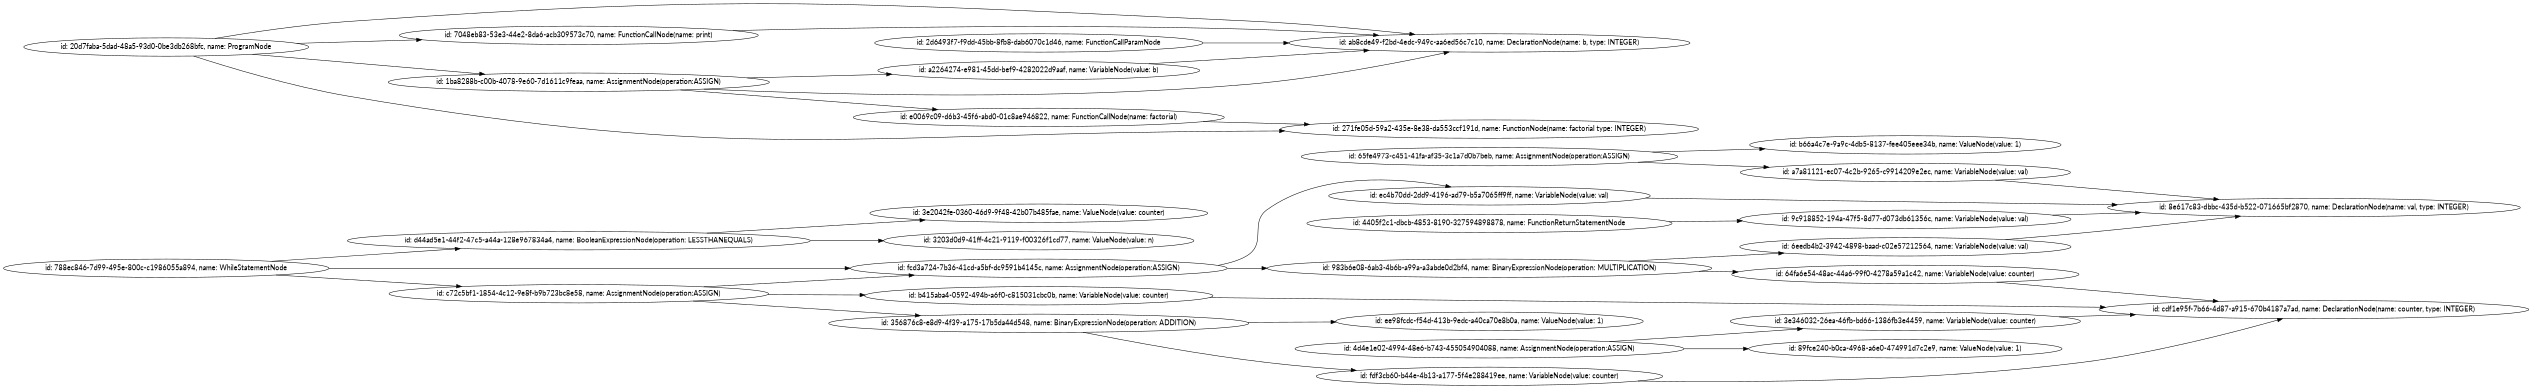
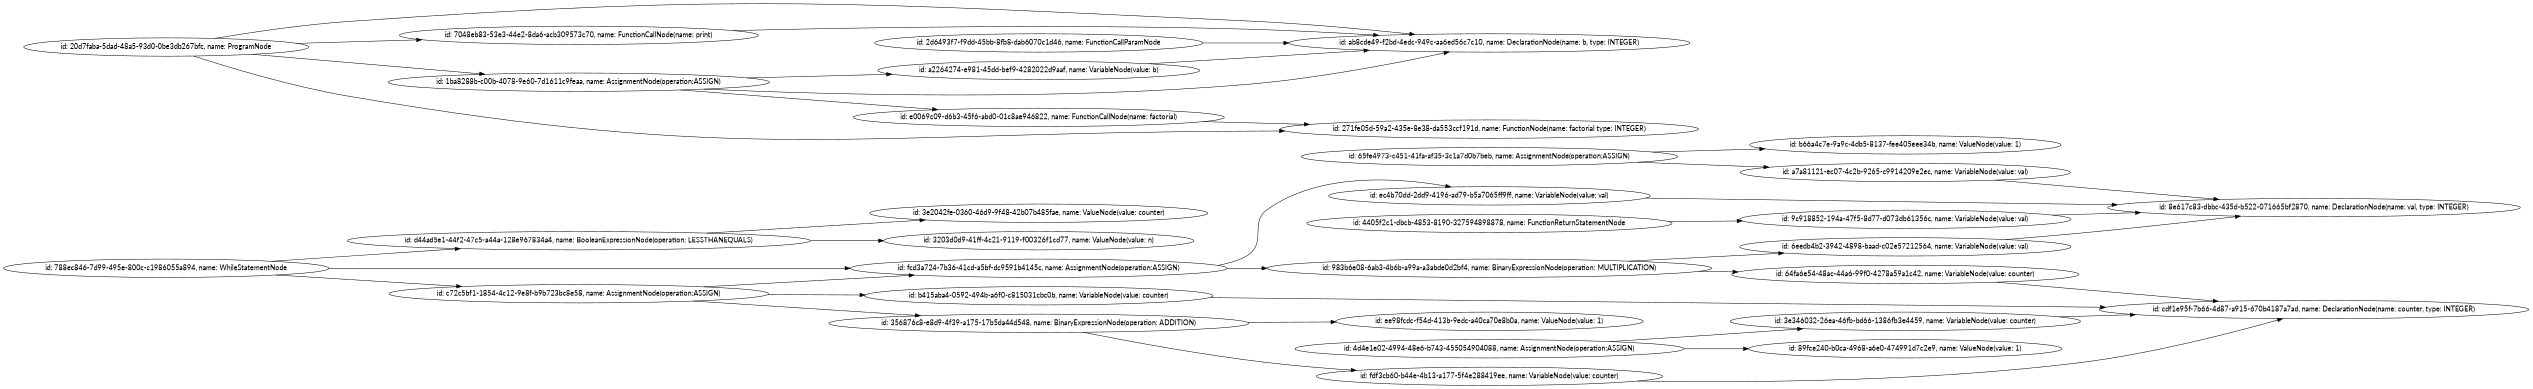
node "id: 20d7faba-5dad-48a5-93d0-0be3db268bfc, name: ProgramNode": label "id: 20d7faba-5dad-48a5-93d0-0be3db268bfc, name: ProgramNode" -> "id: 20d7faba-5dad-48a5-93d0-0be3db267bfc, name: ProgramNode"
